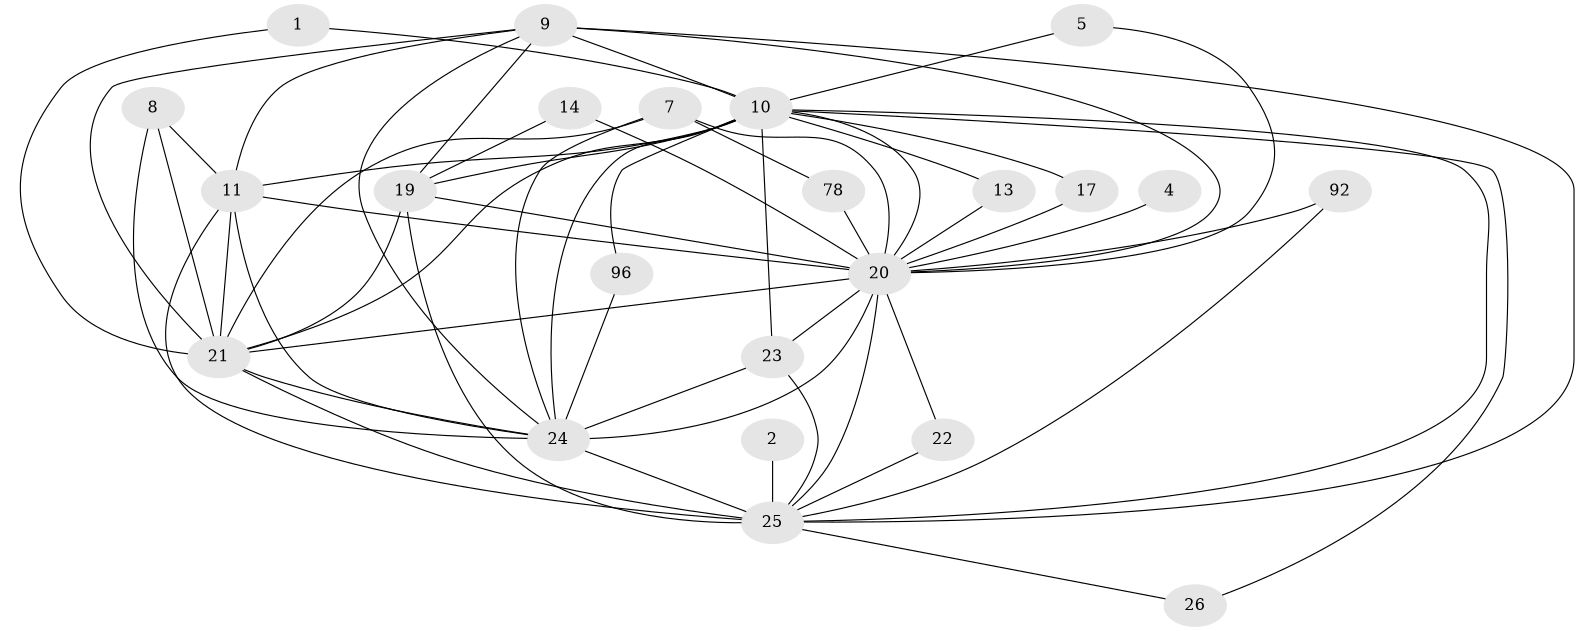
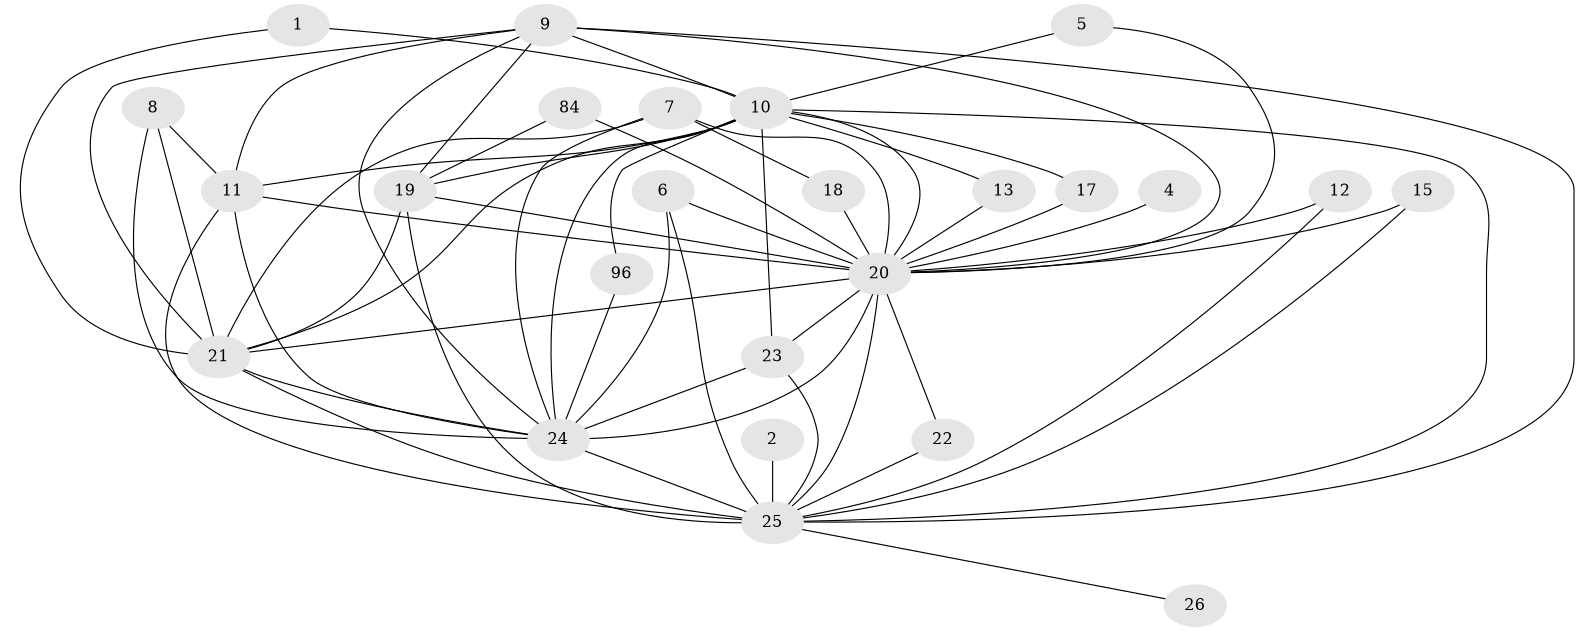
node "14": label "14" -> "84"
edge "10" -- "26": removed
node "6": added
node "78": label "78" -> "18"
node "92": label "92" -> "12"
node "15": added
edge "11" -- "21": removed
